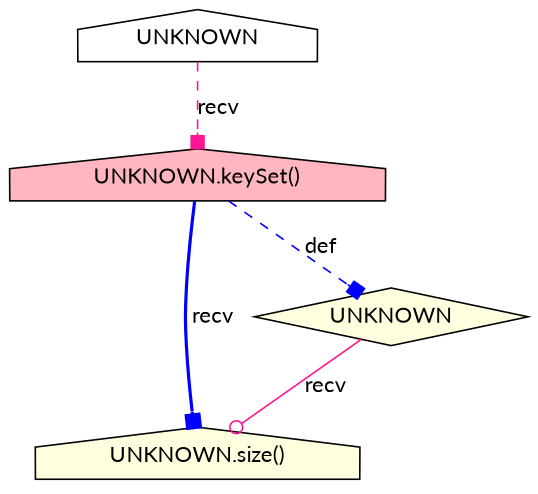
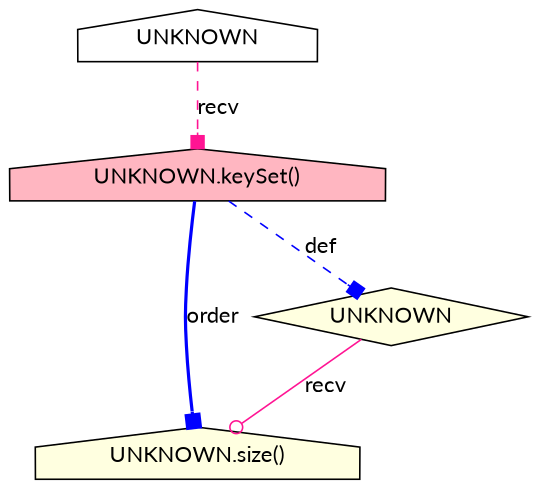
edge "UNKNOWN.keySet()" -> "UNKNOWN.size()": label "recv" -> "order"
